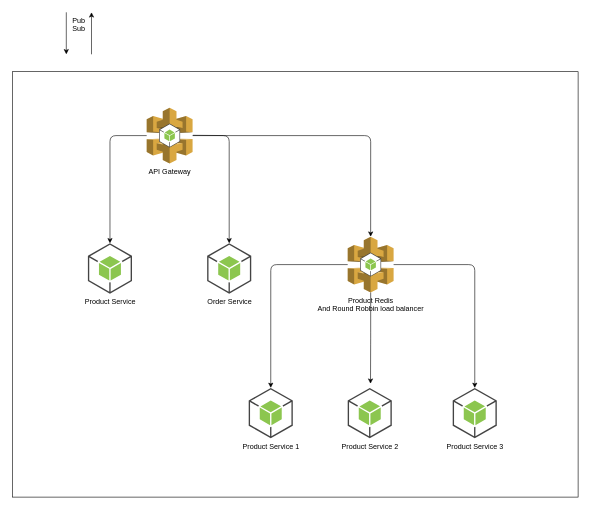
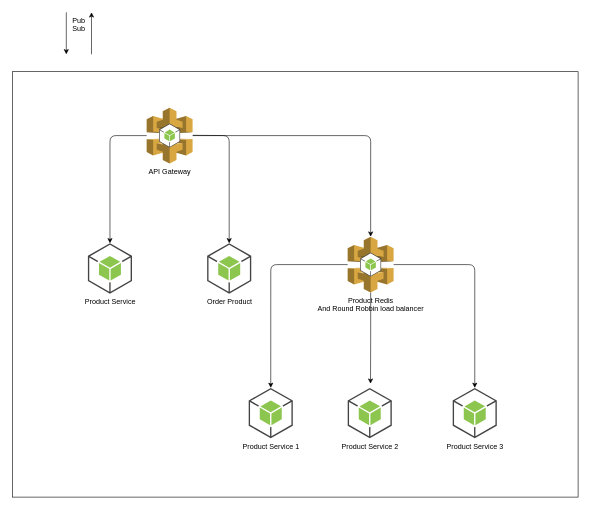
node "Order Service": label "Order Service" -> "Order Product"
